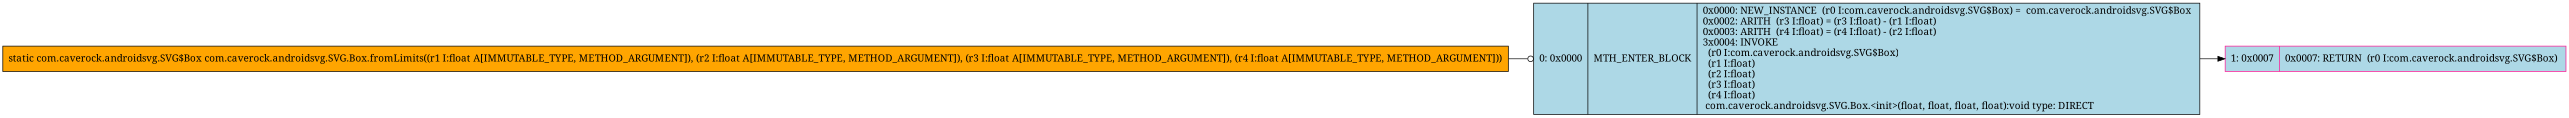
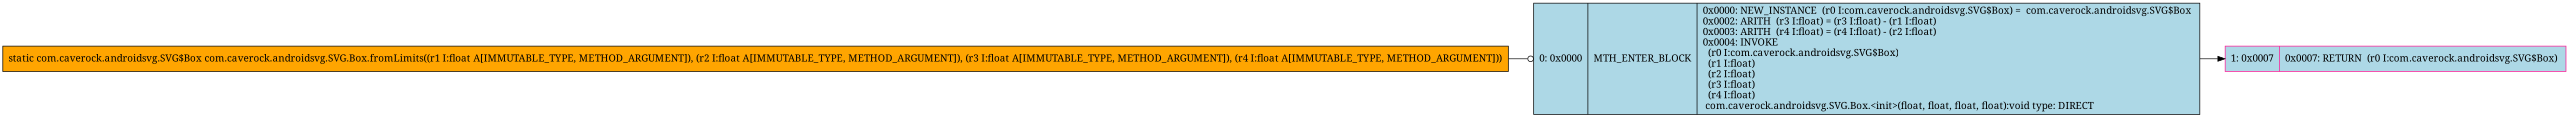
node "0: 0x0000": text "3x0004: INVOKE" -> "0x0004: INVOKE"
